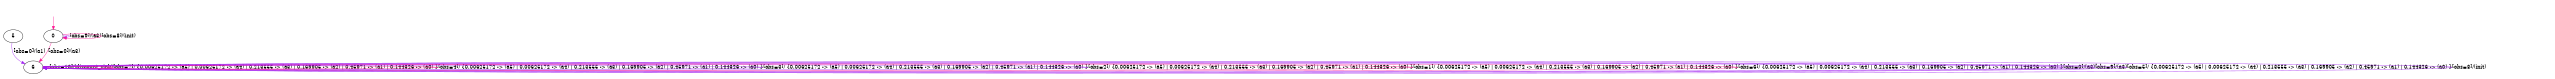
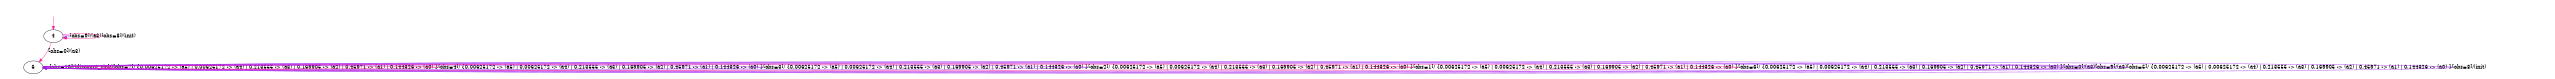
node "5": removed
node "0": label "0" -> "4"
